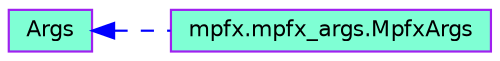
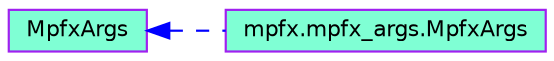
node "Args": label "Args" -> "MpfxArgs"
